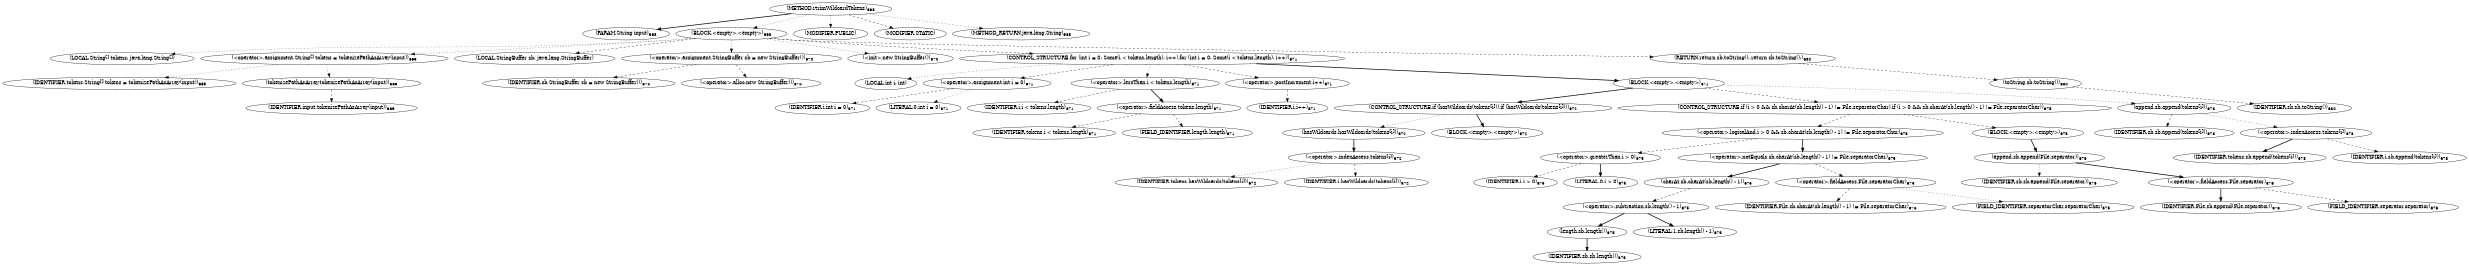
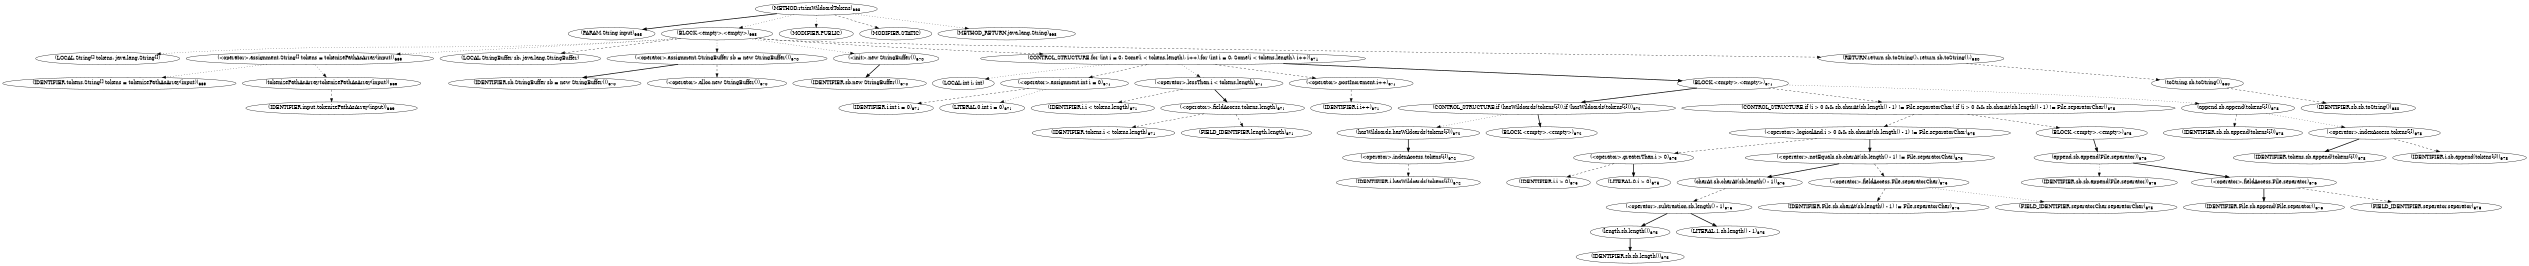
edge "(<operator>.assignment,StringBuffer sb = new StringBuffer())" -> "(IDENTIFIER,sb,StringBuffer sb = new StringBuffer())": style dashed -> bold
node "(IDENTIFIER,sb,new StringBuffer())": added
node "(IDENTIFIER,tokens,hasWildcards(tokens[i]))": removed
